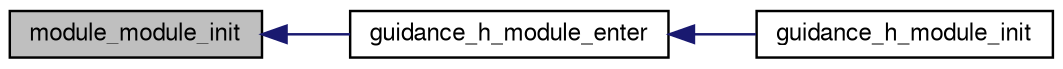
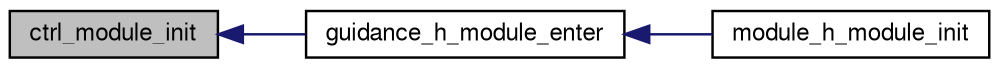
node "module_module_init": label "module_module_init" -> "ctrl_module_init"
node "guidance_h_module_init": label "guidance_h_module_init" -> "module_h_module_init"
